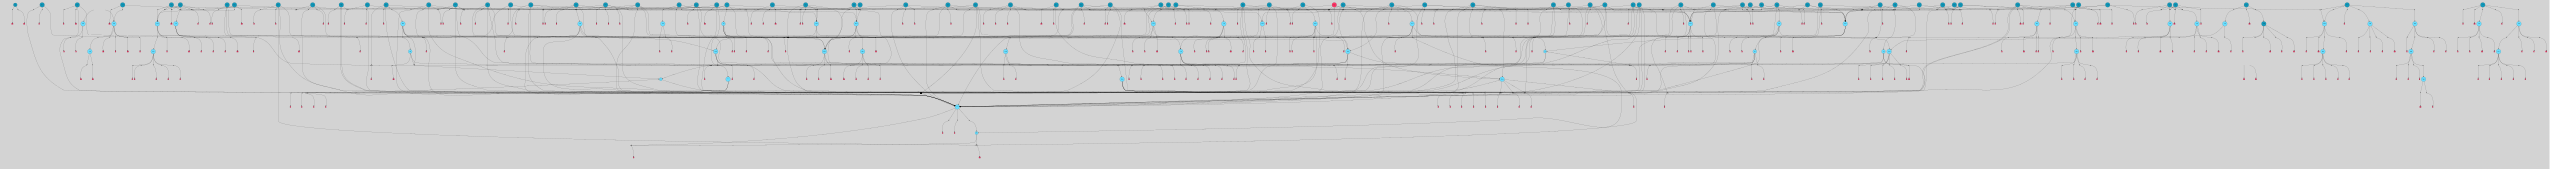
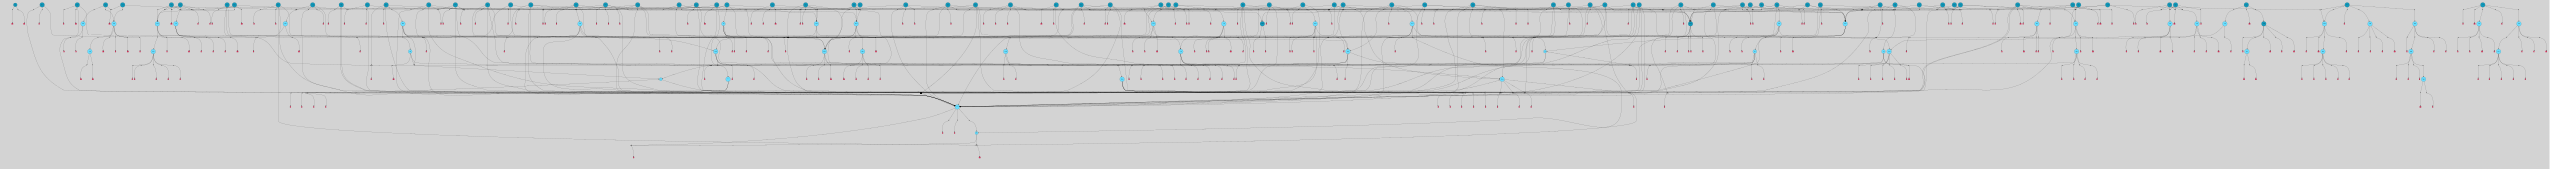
node "T326": added
node "T662": fillcolor #ff3366 -> #1199bb
node "T505": added
node "T853": removed
node "T410": fillcolor #66ddff -> #1199bb
node "T212": fillcolor #66ddff -> #1199bb
node "T327": added
